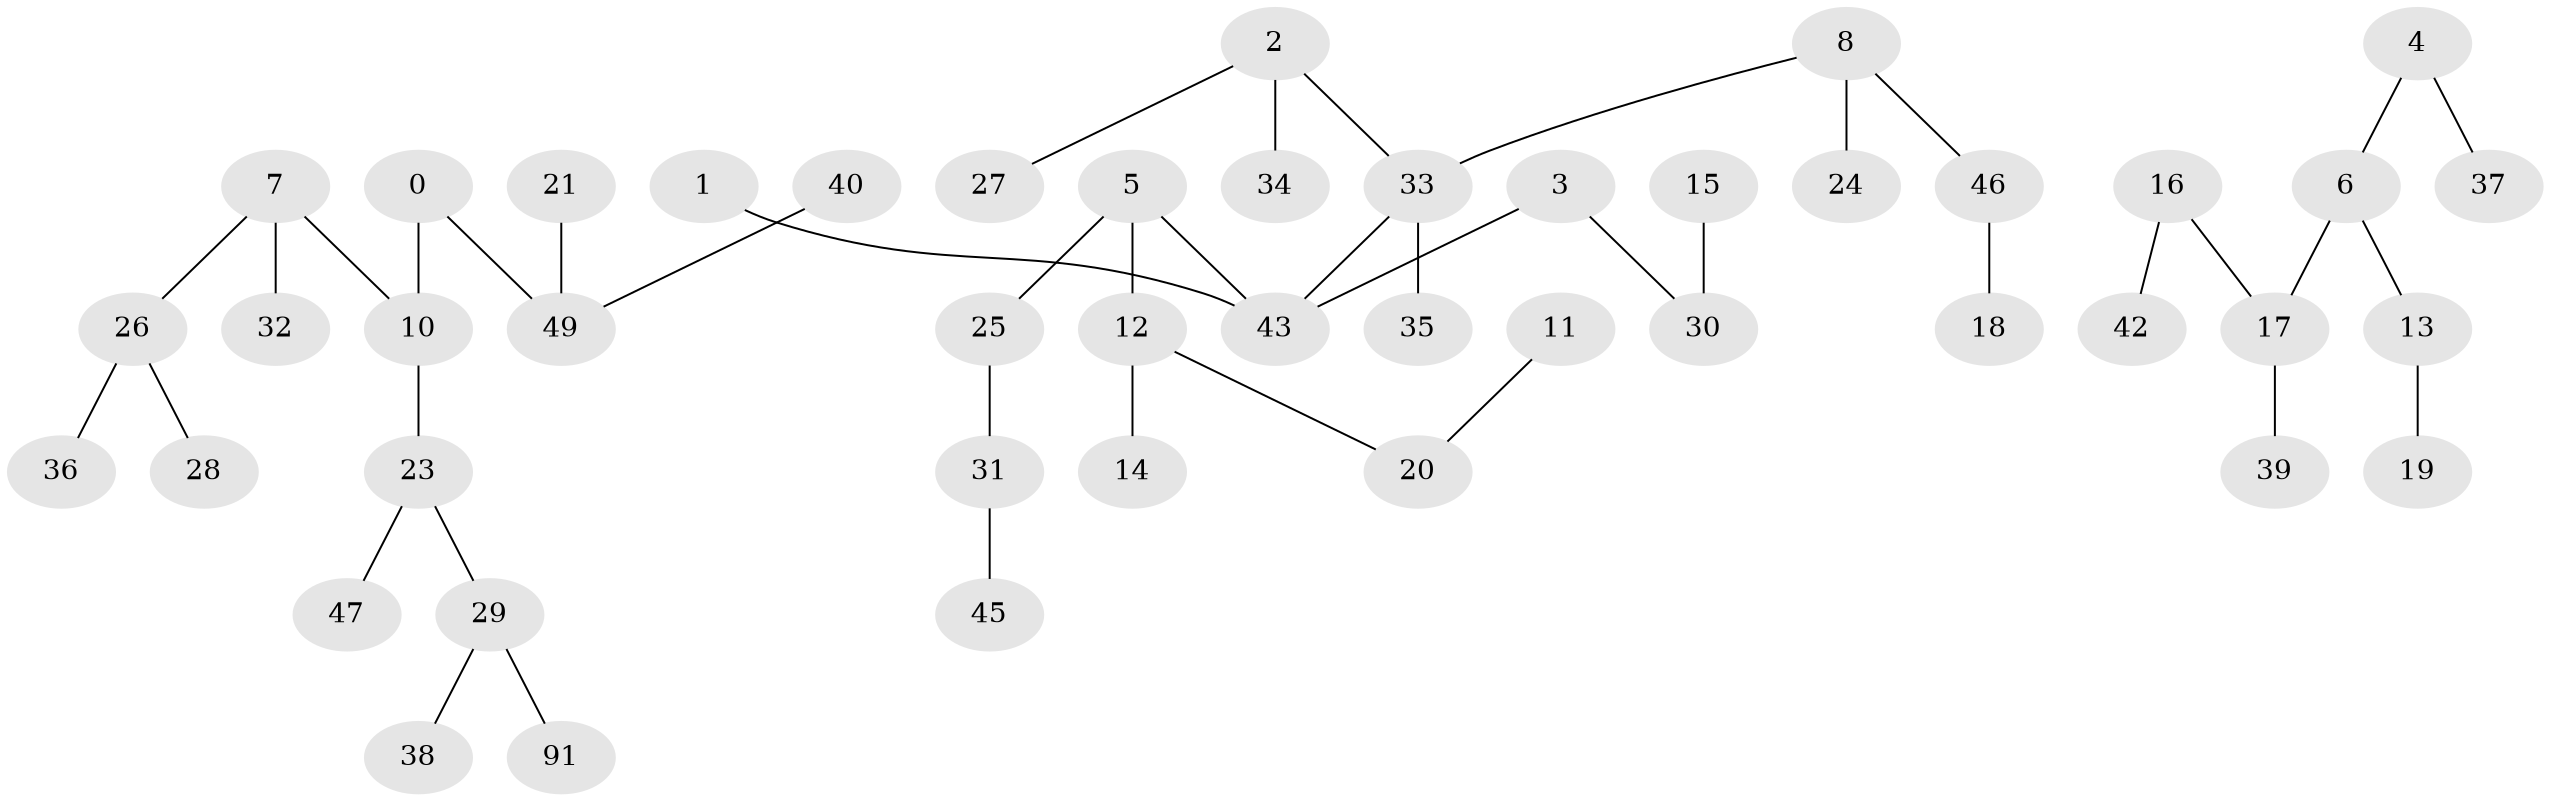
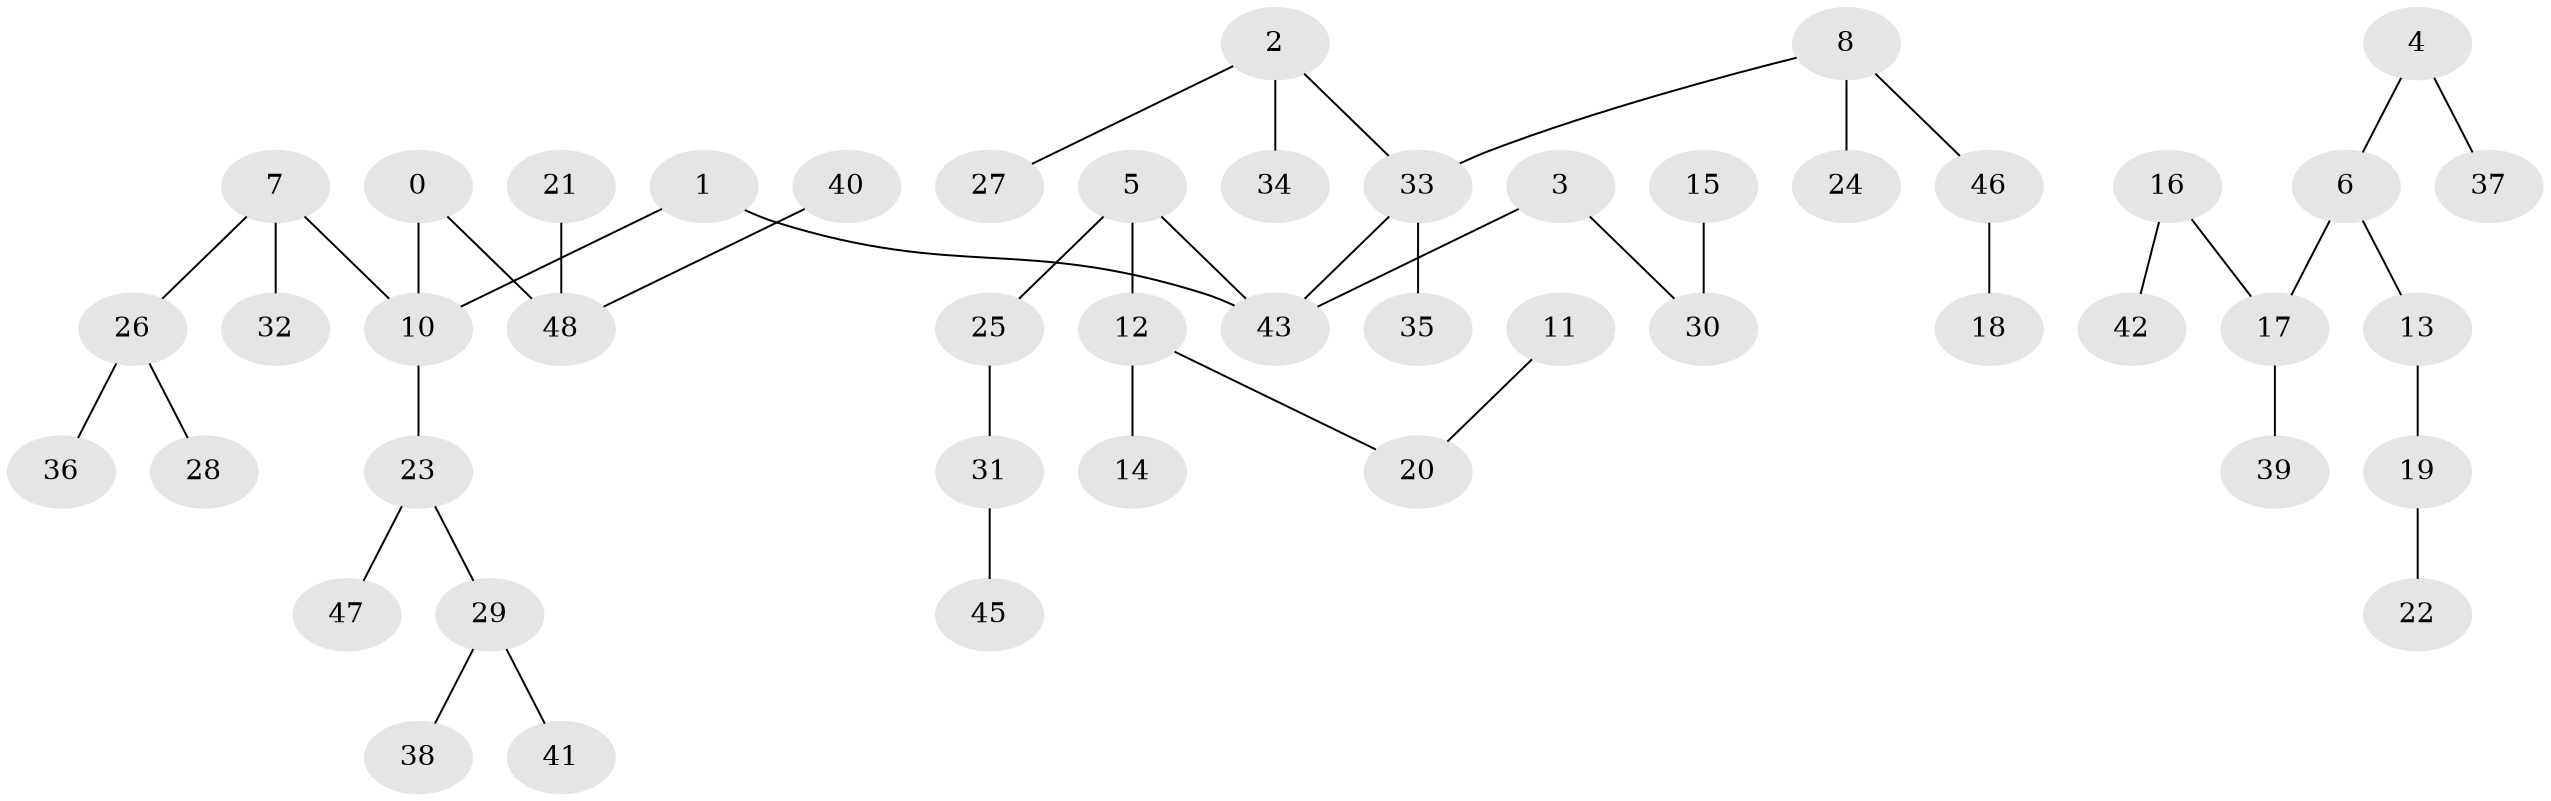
edge "1" -- "10": added
node "49": label "49" -> "48"
node "22": added
node "91": label "91" -> "41"
